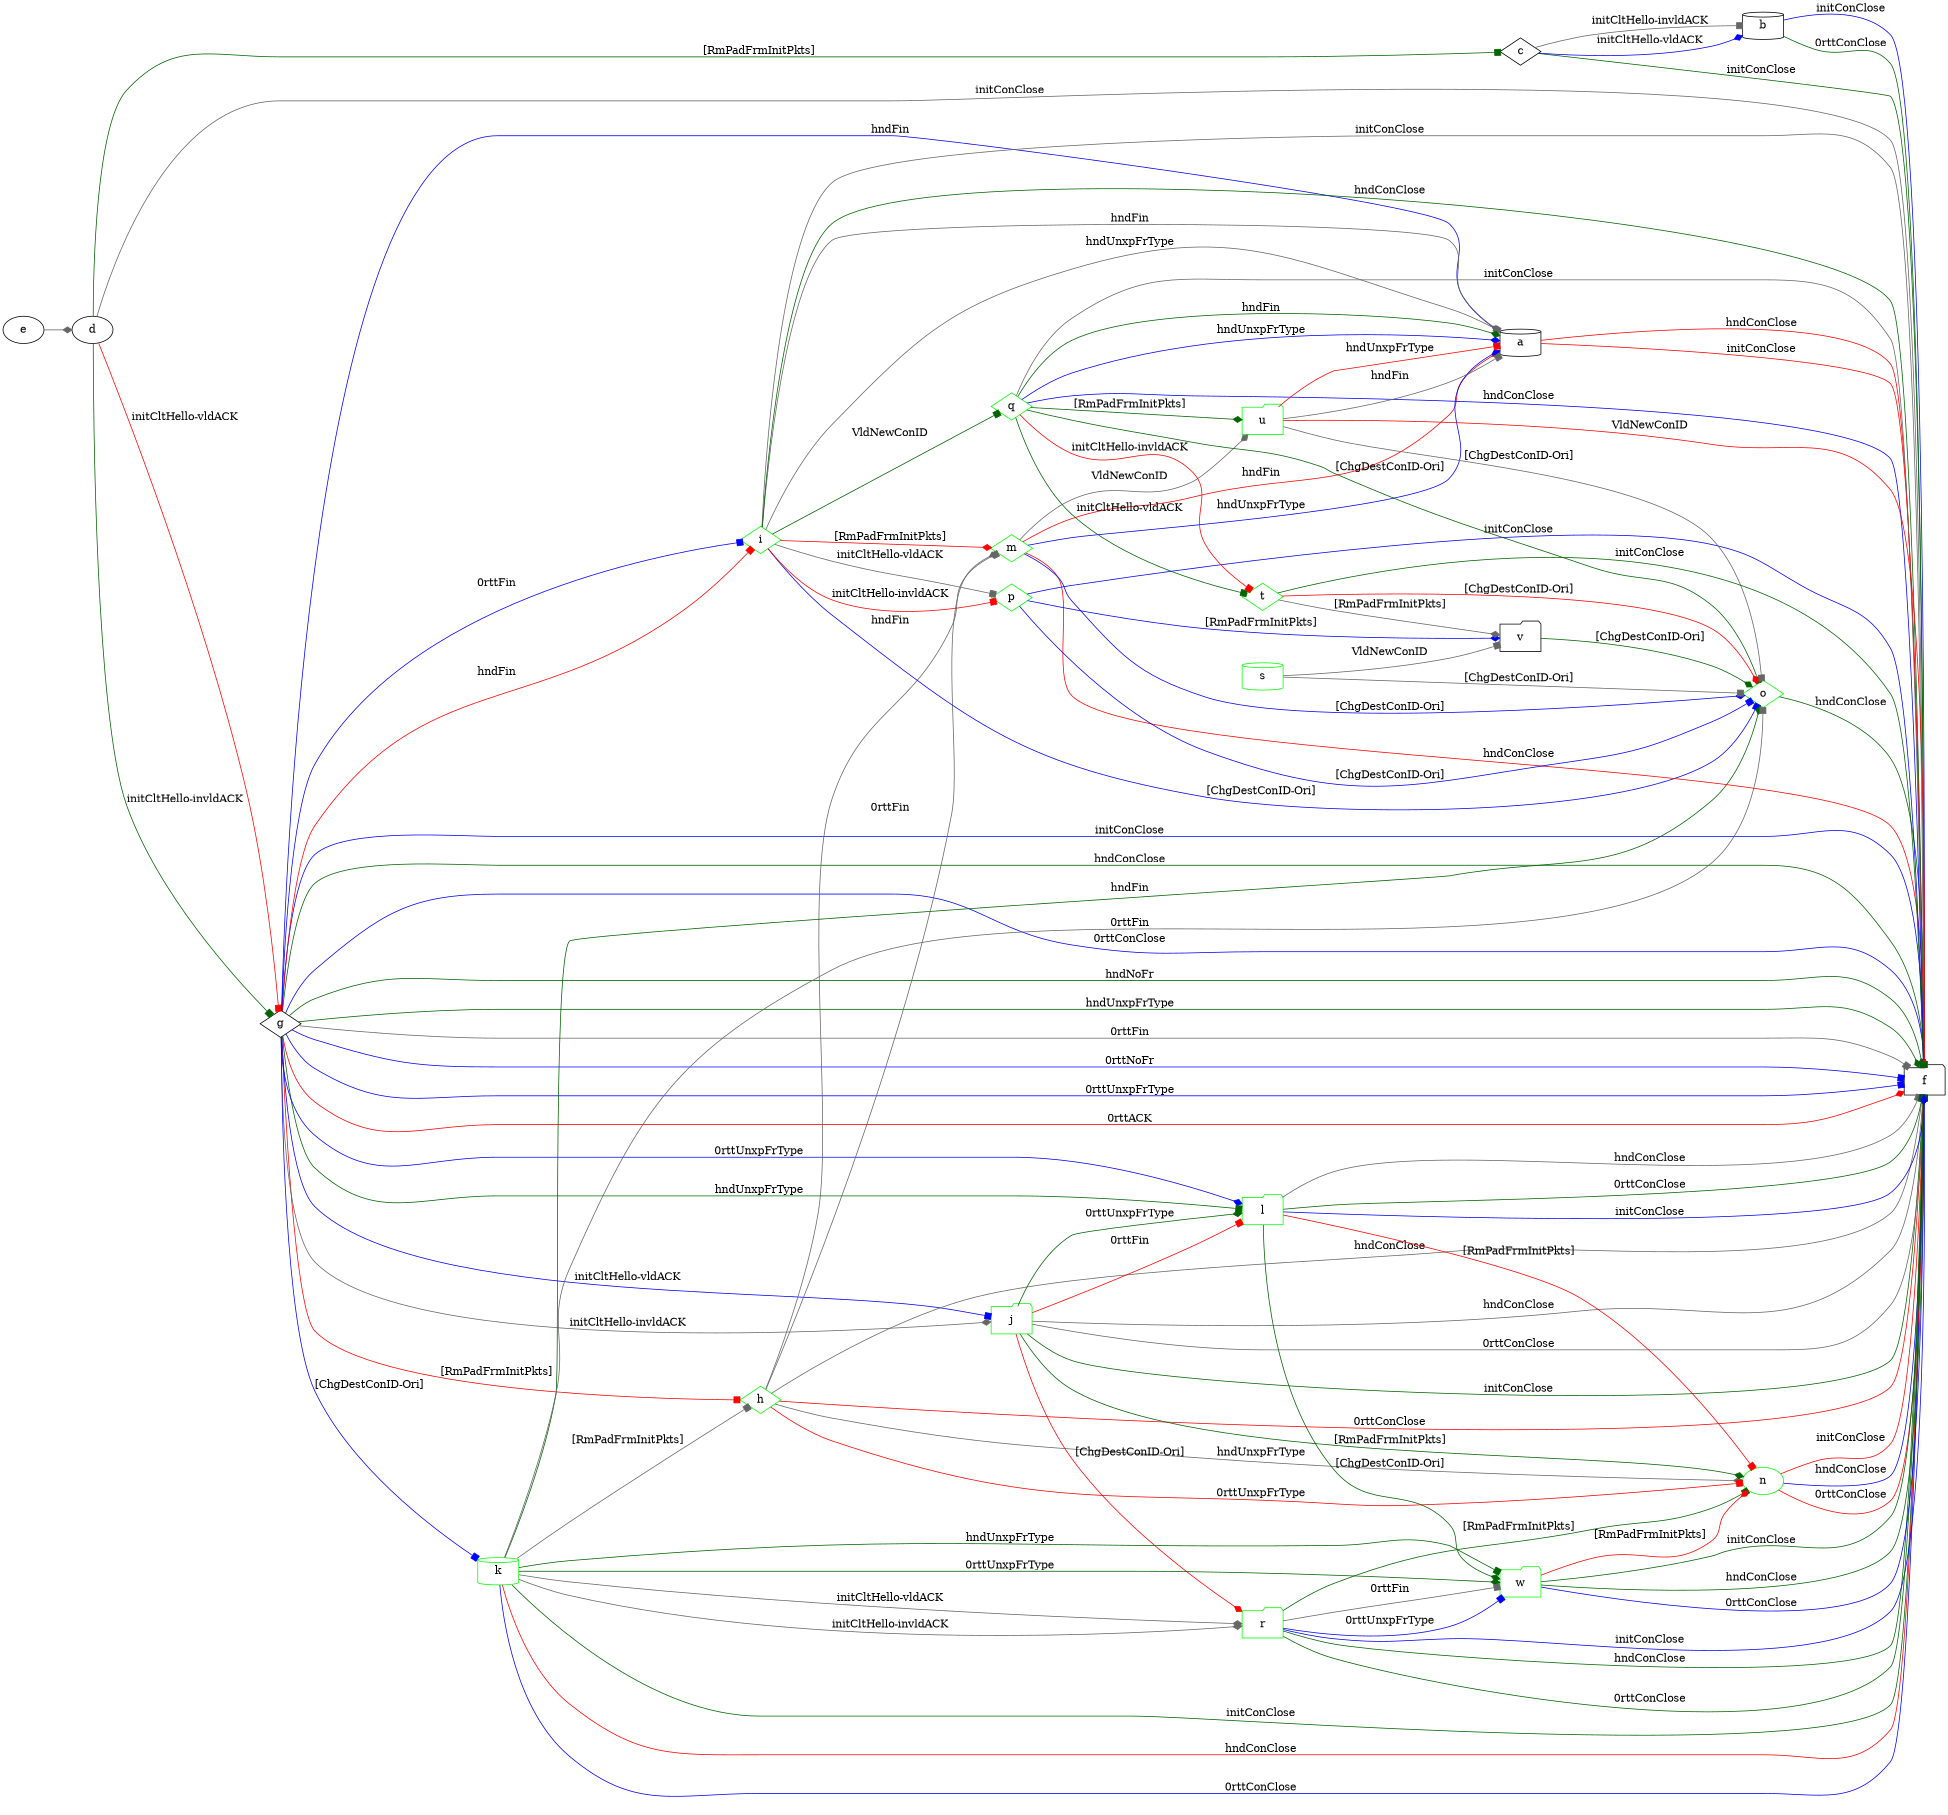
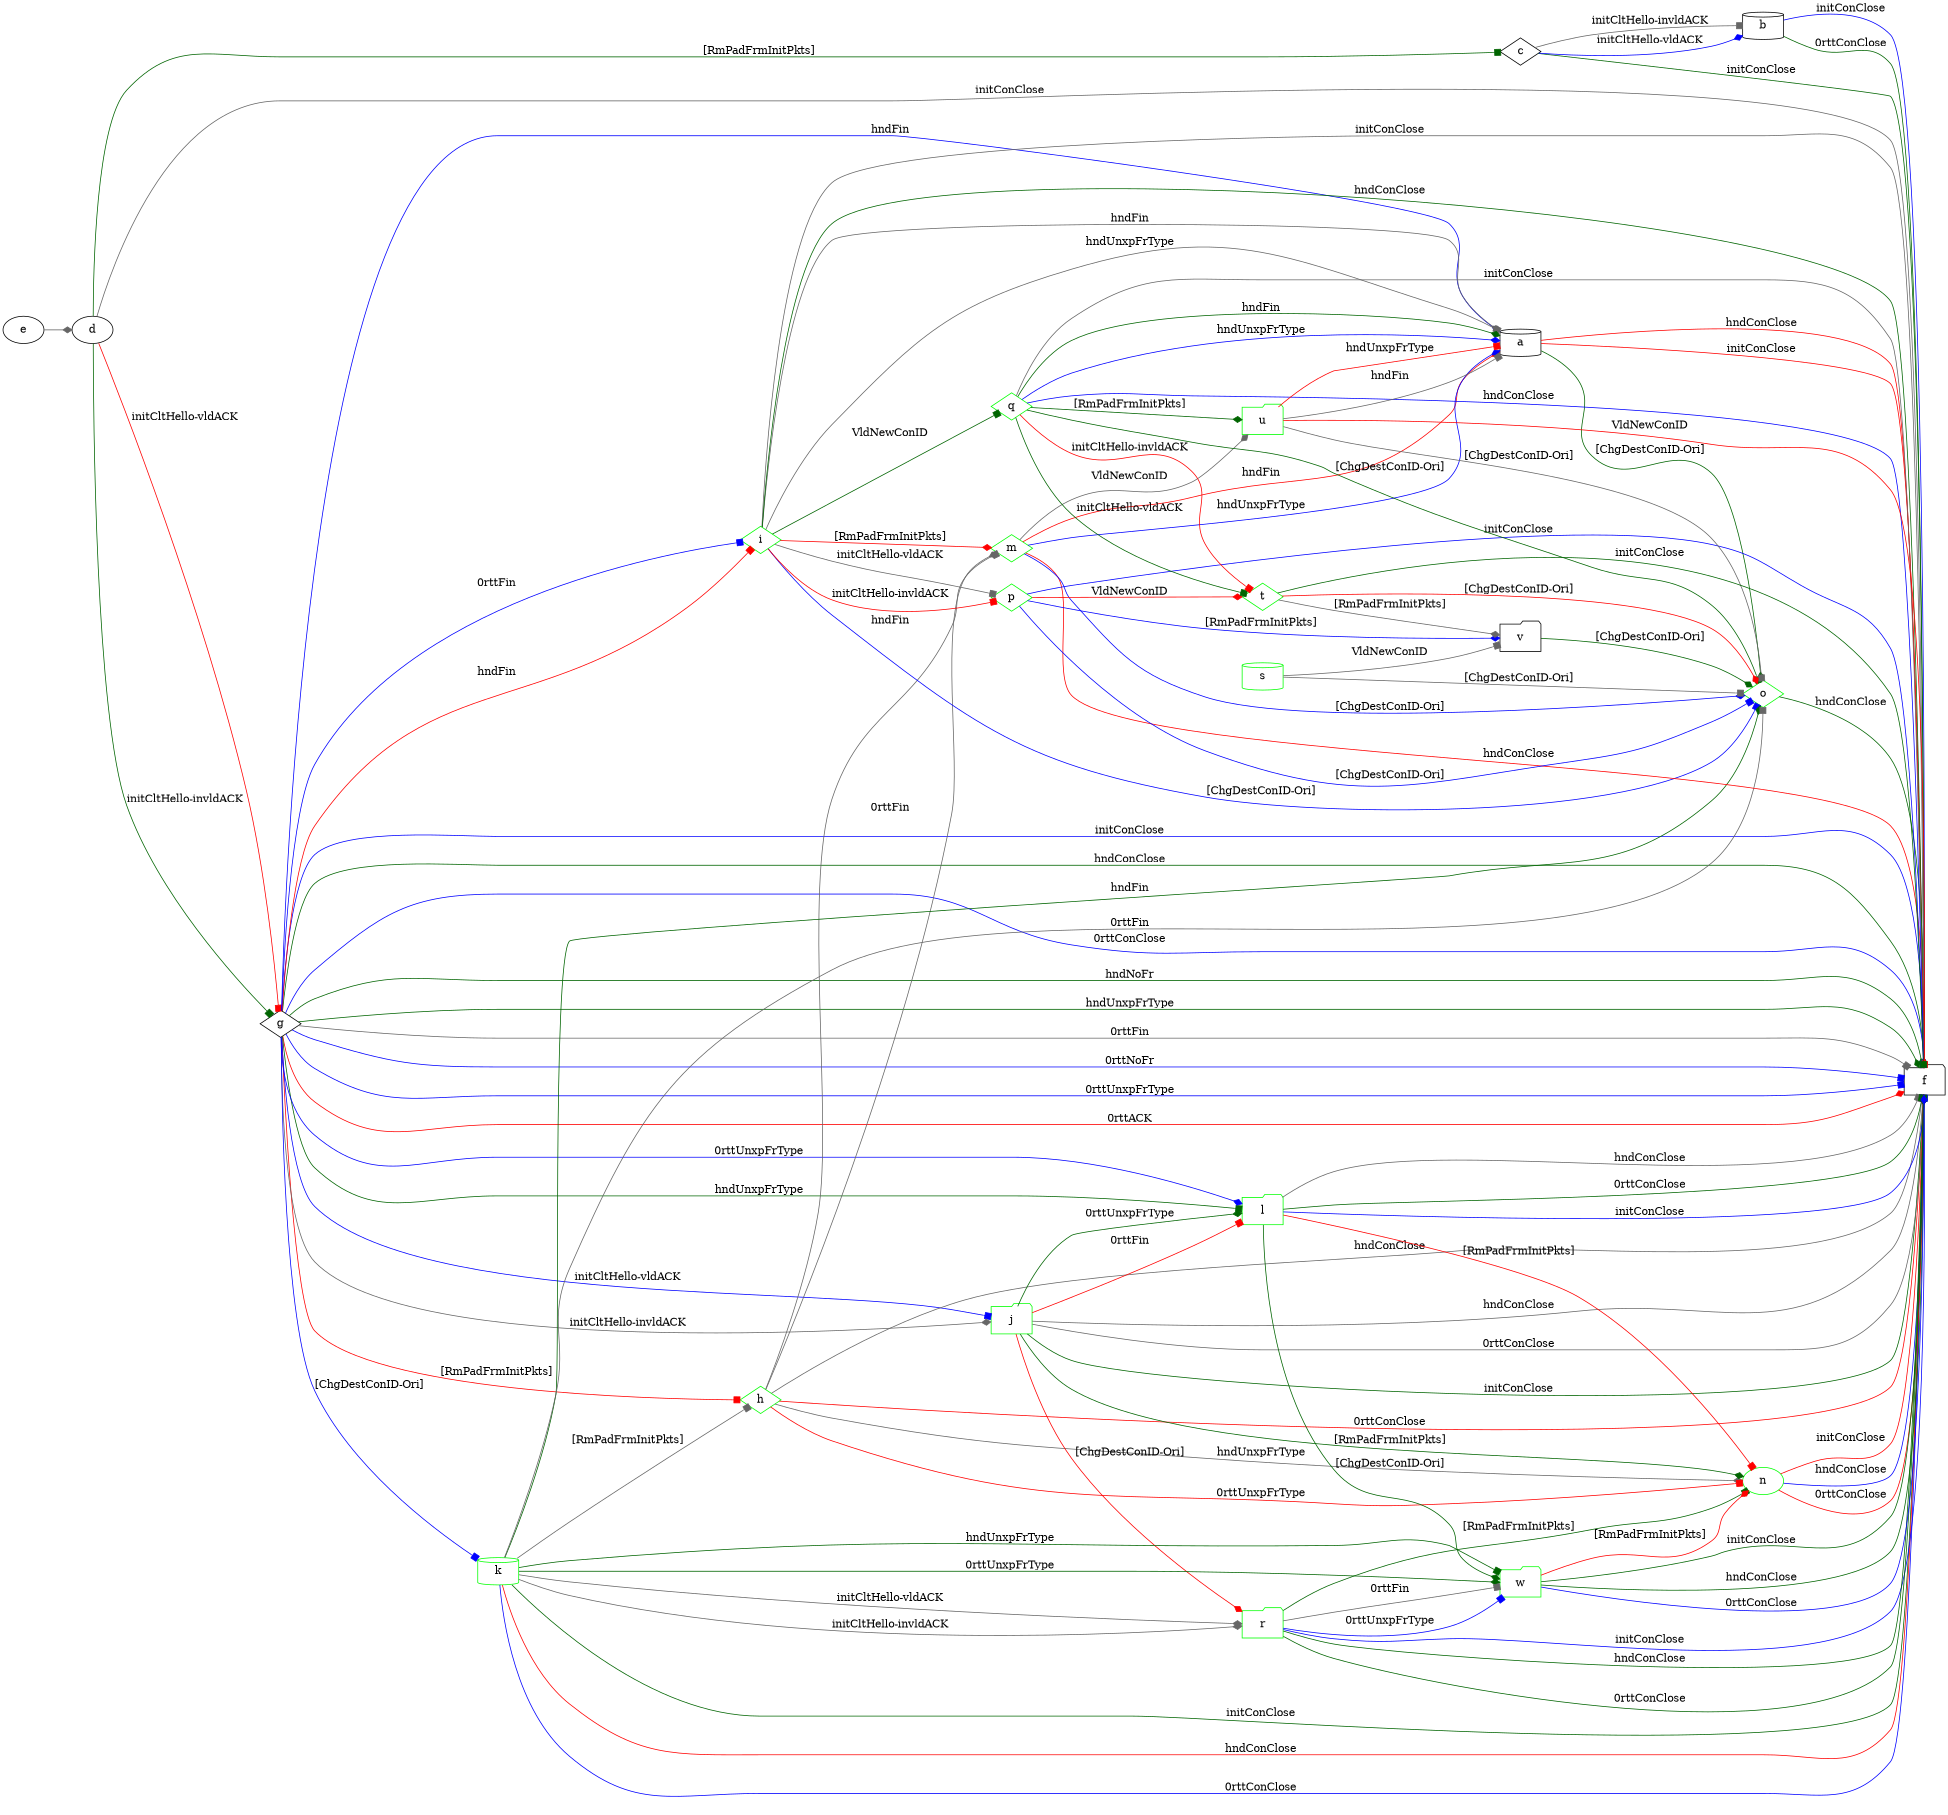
edge "a" -> "o": added, label "[ChgDestConID-Ori]"
edge "p" -> "t": added, label "VldNewConID"
